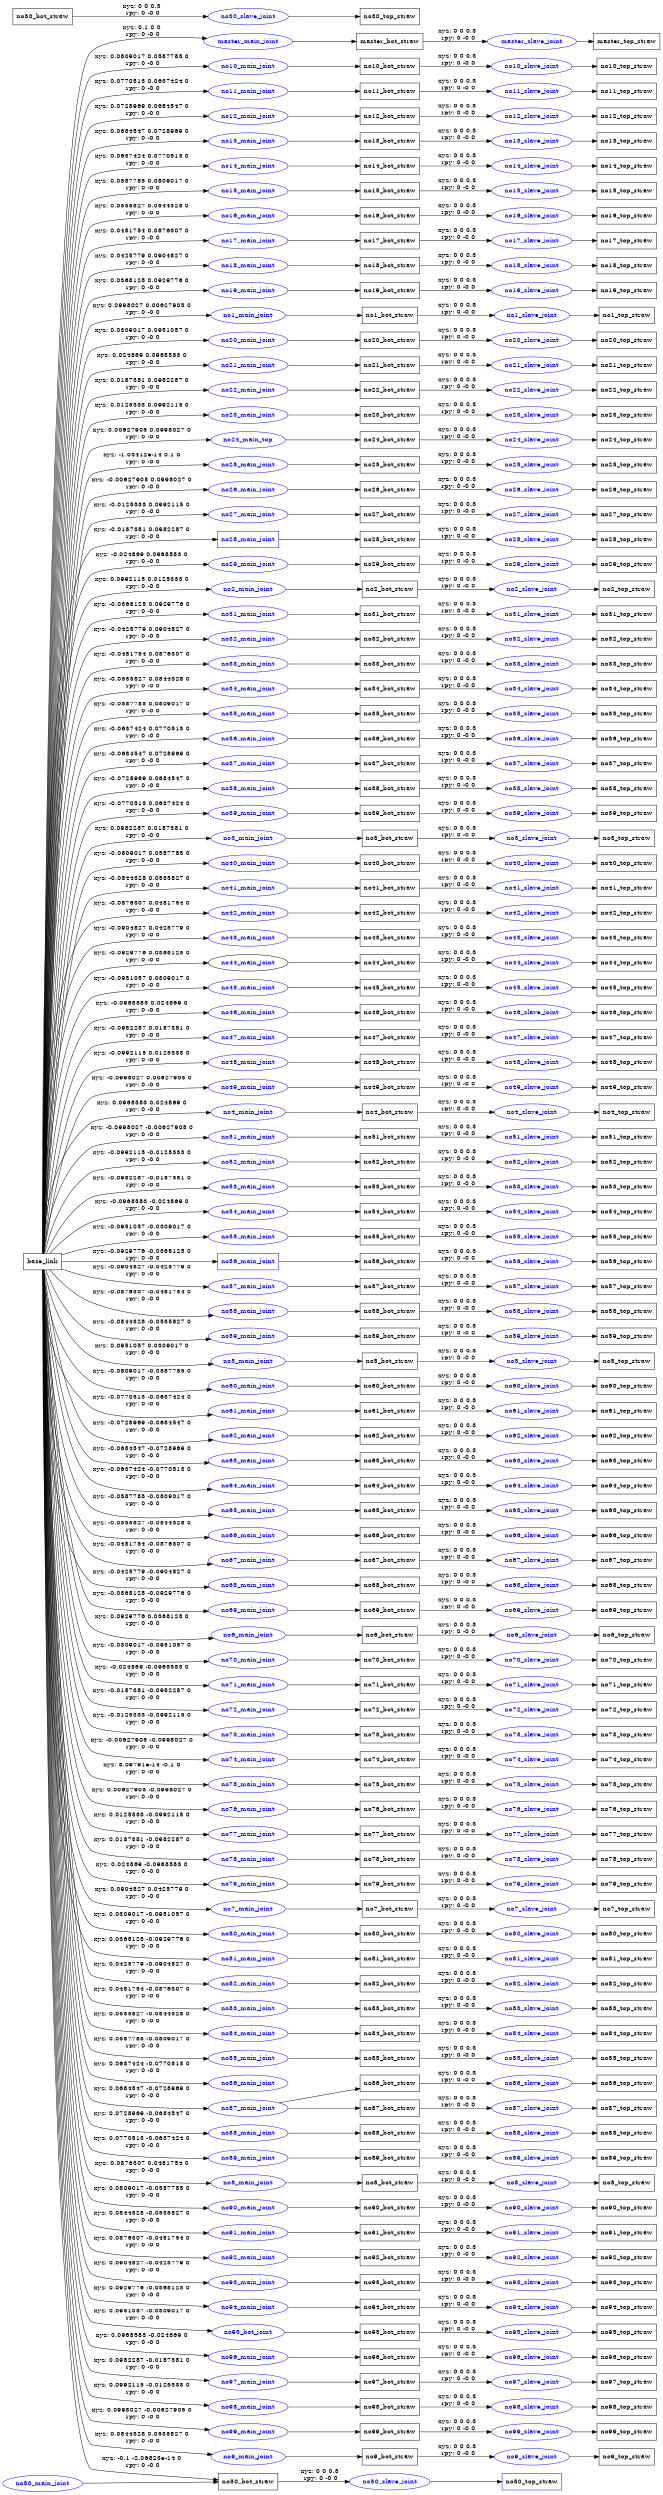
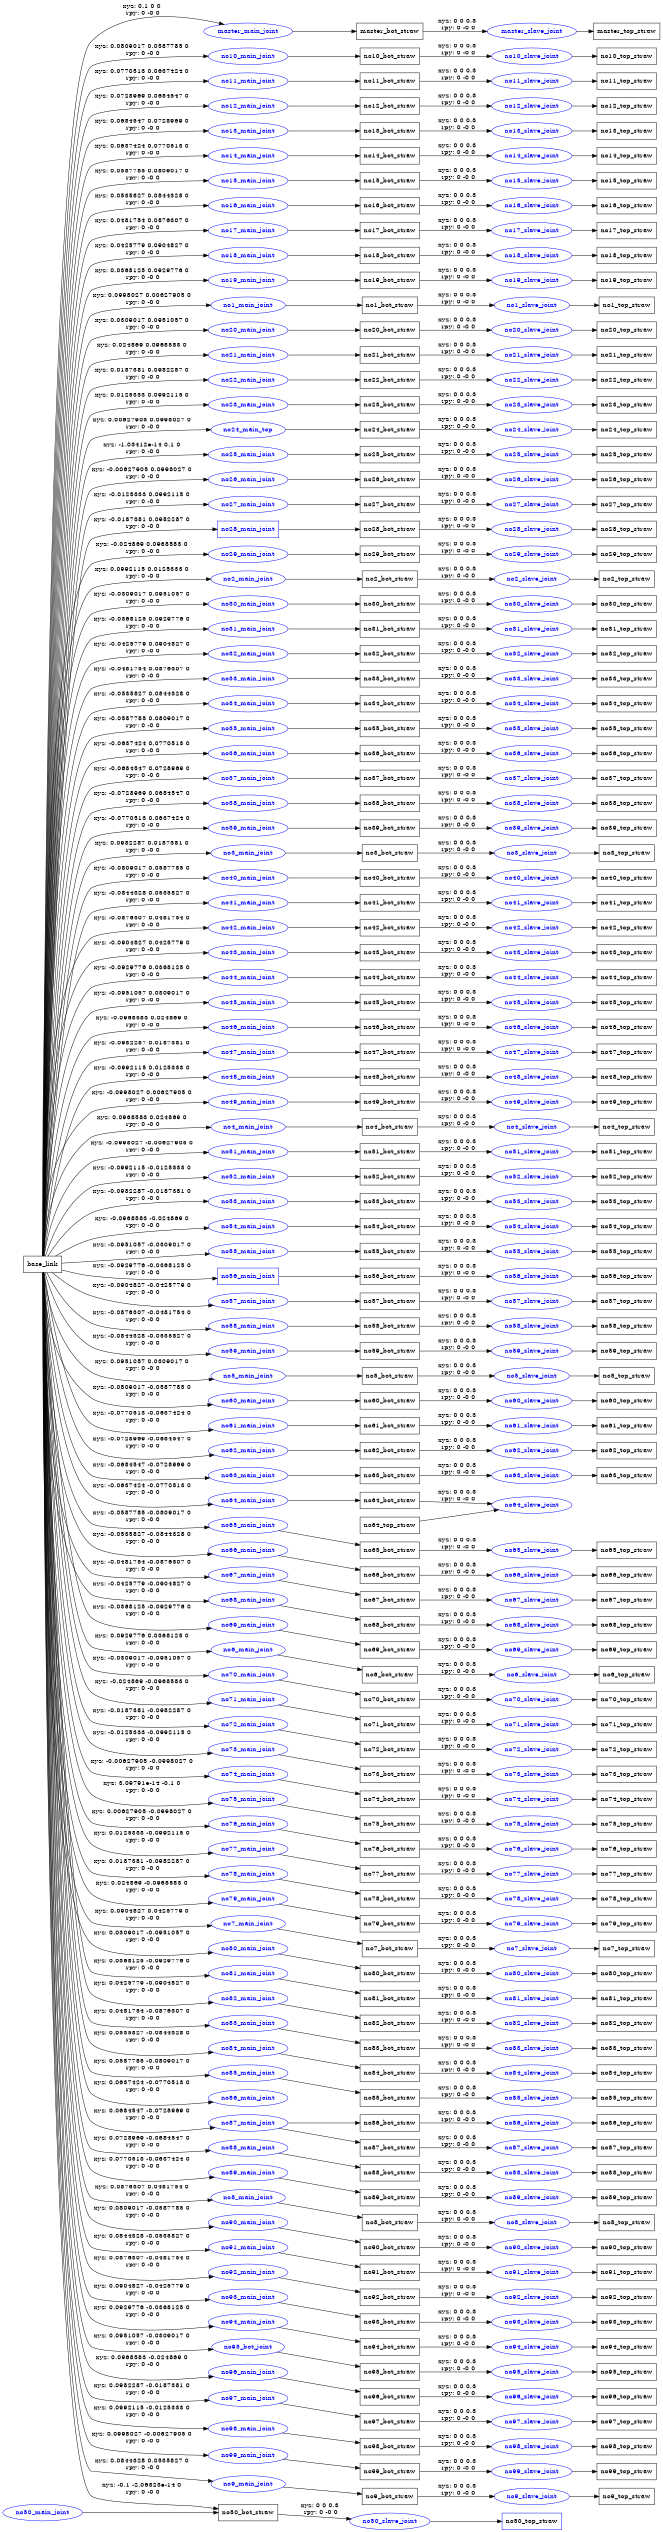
node "no30_main_joint": added
node "no44_main_joint": color black -> blue
edge "no64_slave_joint" -> "no64_top_straw": reversed
node "no79_main_joint": color black -> blue
